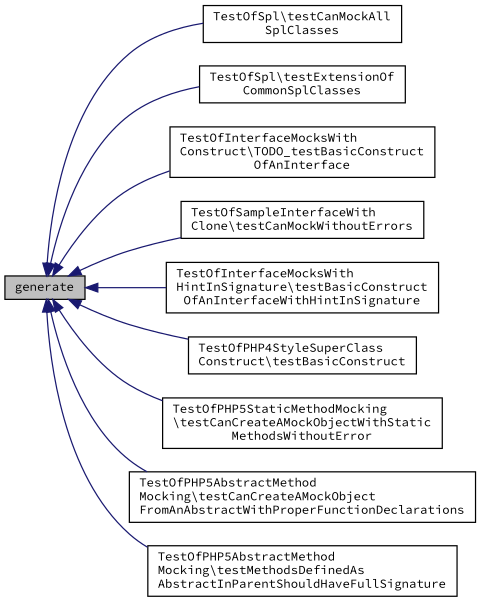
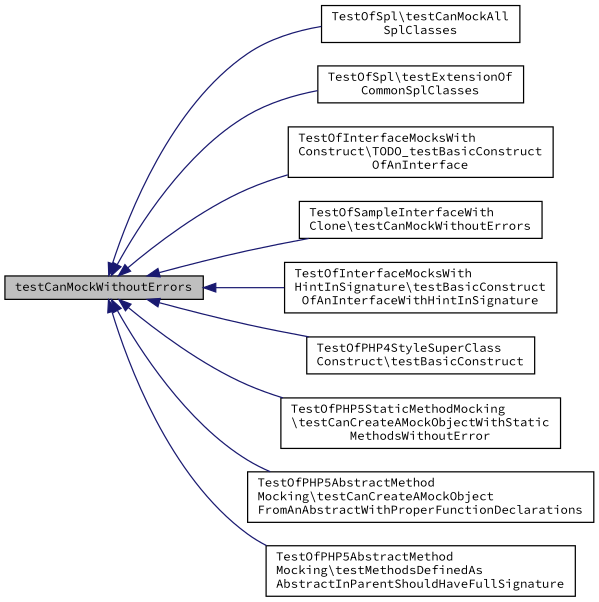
node "generate": label "generate" -> "testCanMockWithoutErrors"
